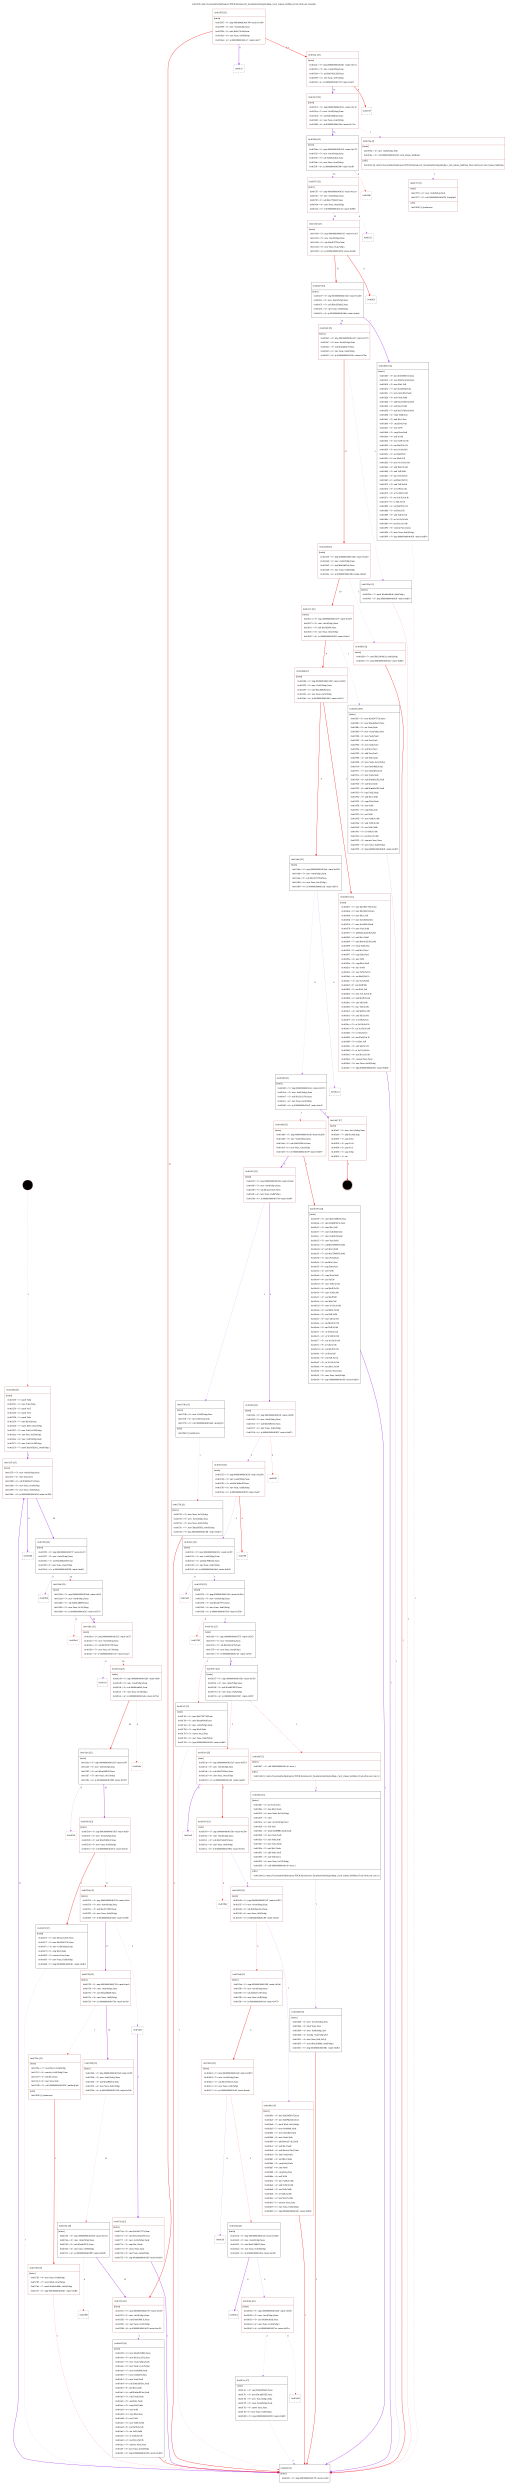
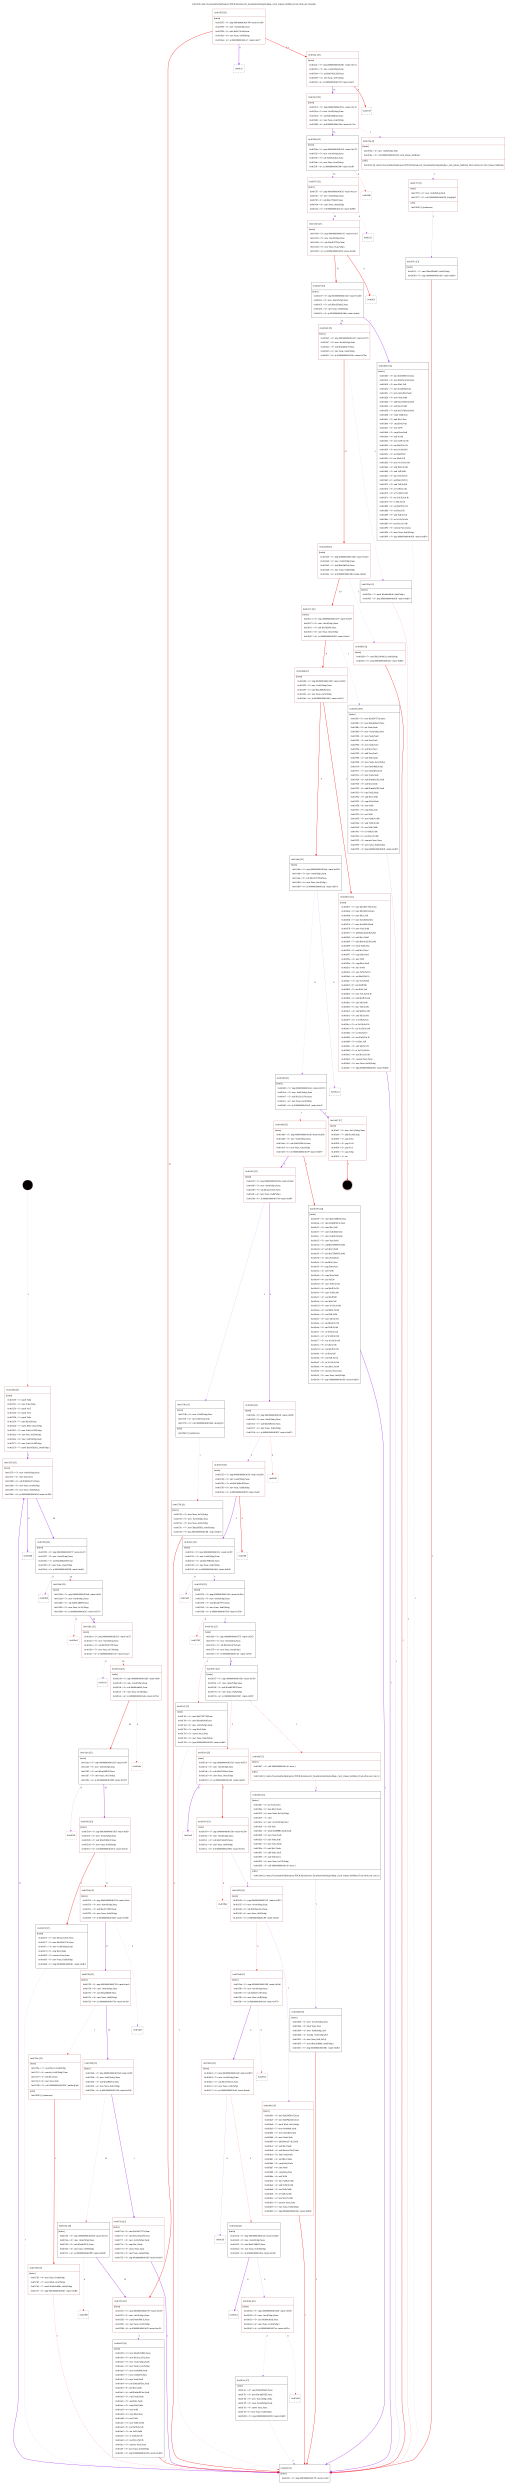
node "0x40197c [12]": added
edge "0x401523 [25]" -> "0x40153c [25]": style dashed -> bold
edge "0x4015eb [25]" -> "0x401604 [25]": color red -> purple
node "0x401bcf": added
edge "0x4016e0" -> "0x40176d [27]": now "0x401348 [25]" -> "0x40176d [27]"
